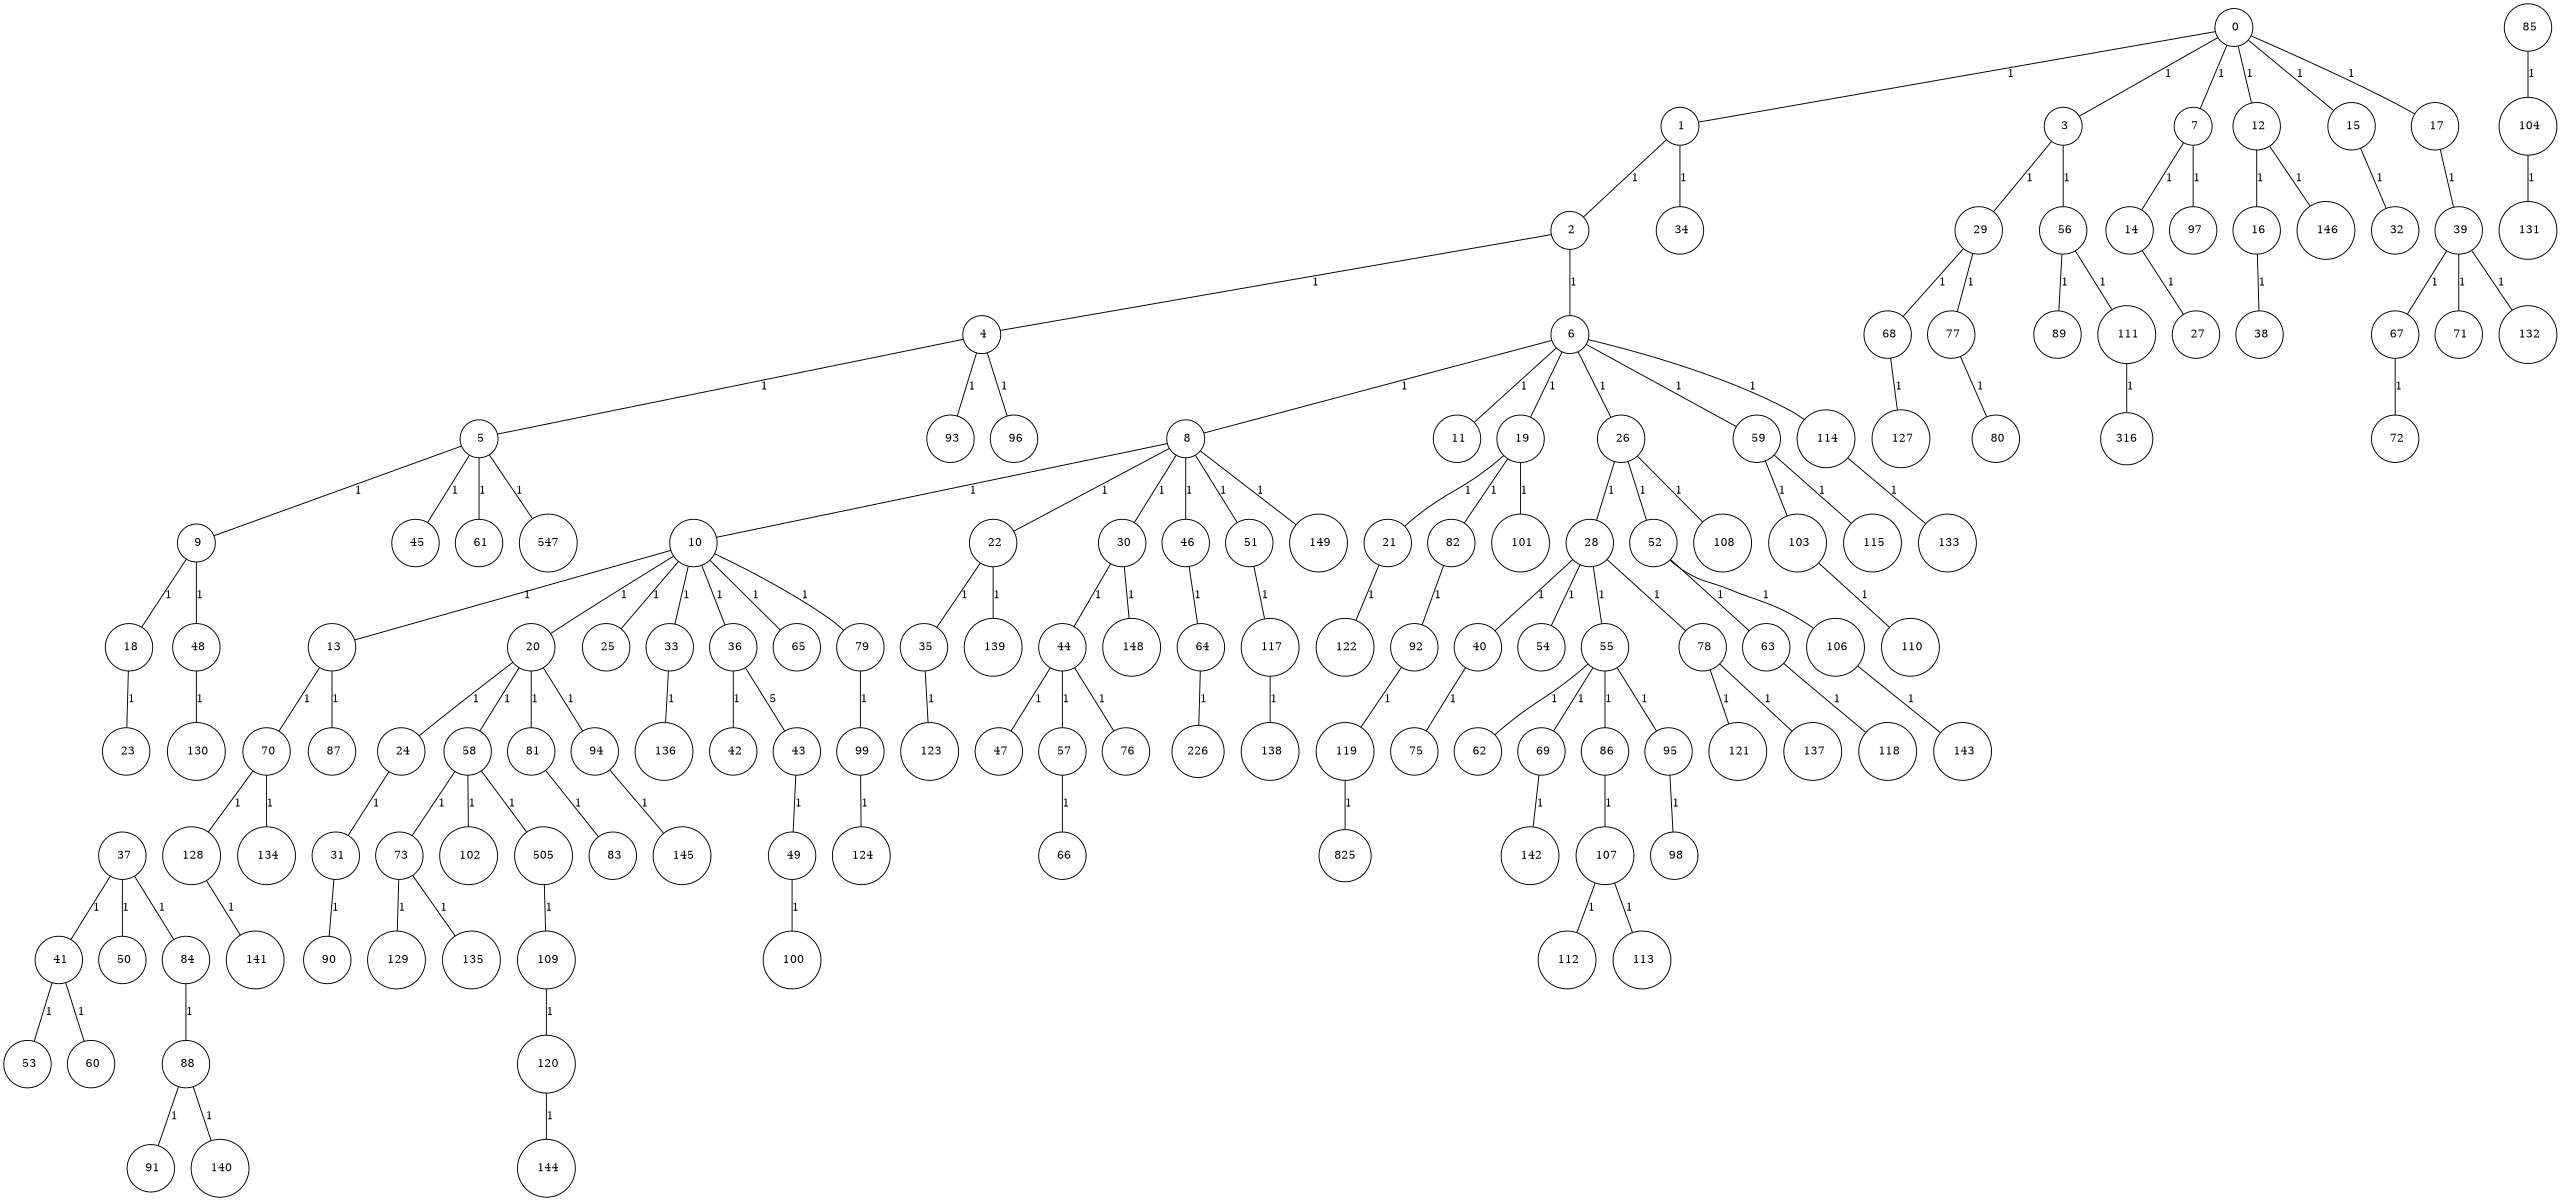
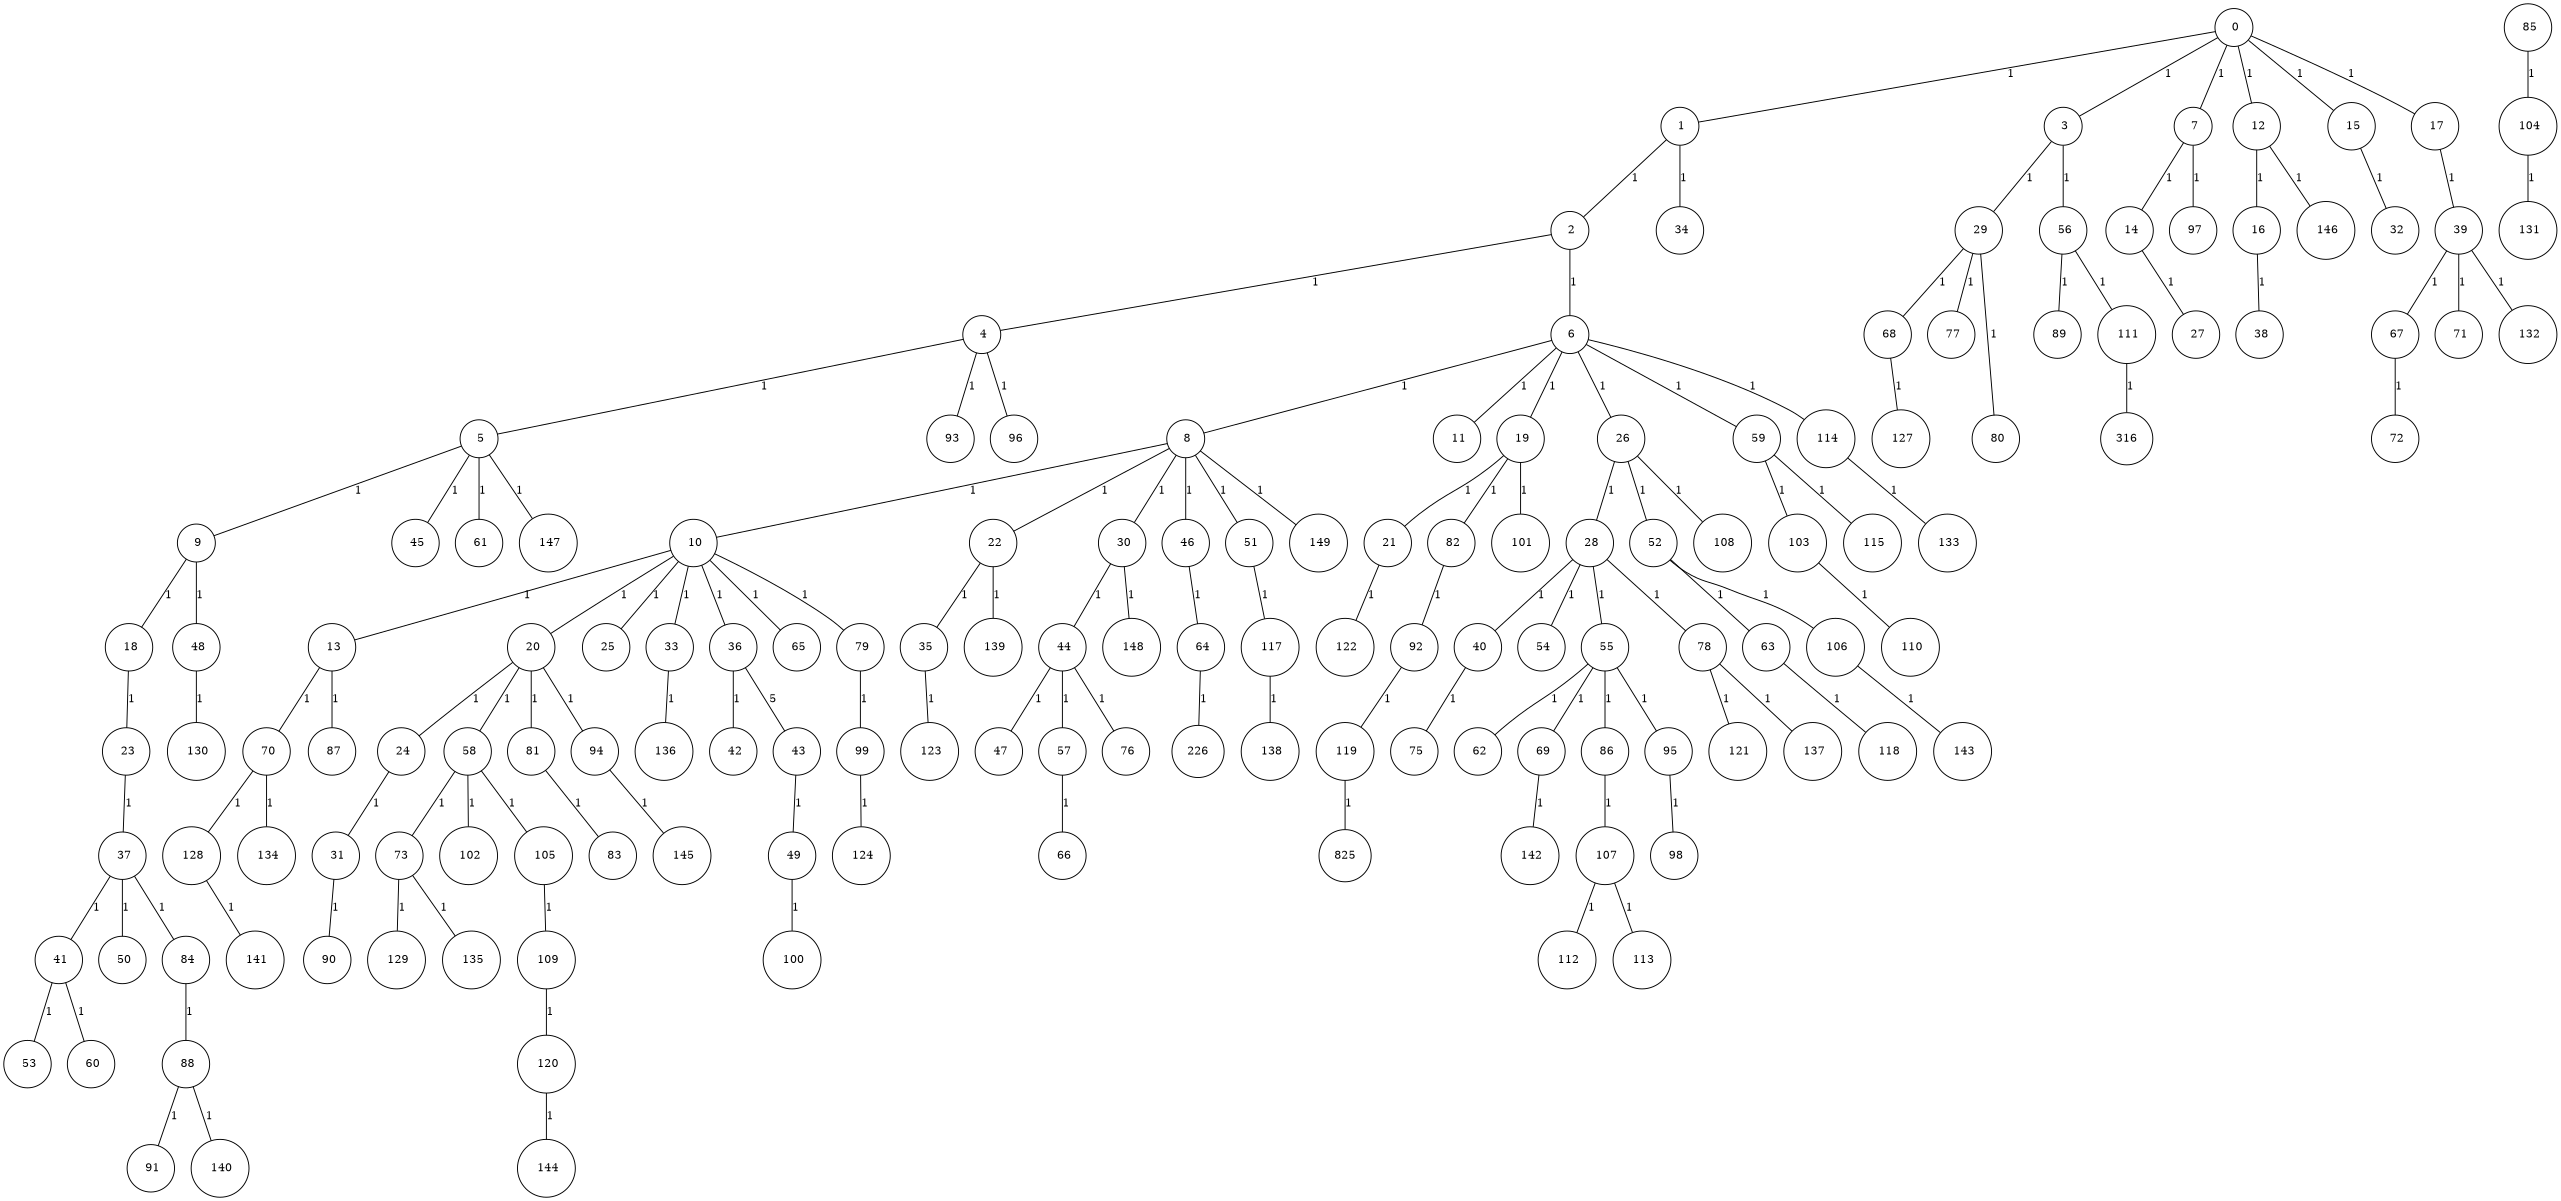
edge "77" -- "80": now "29" -- "80"
node "547": label "547" -> "147"
edge "23" -- "37": added, label "1"
node "505": label "505" -> "105"
